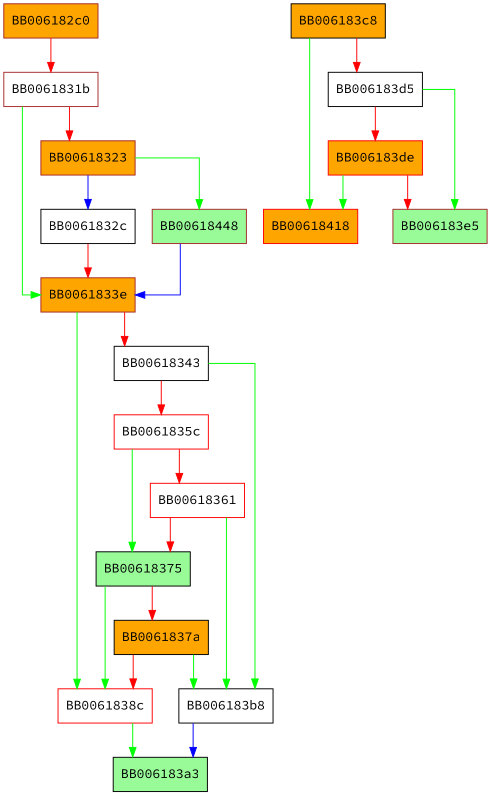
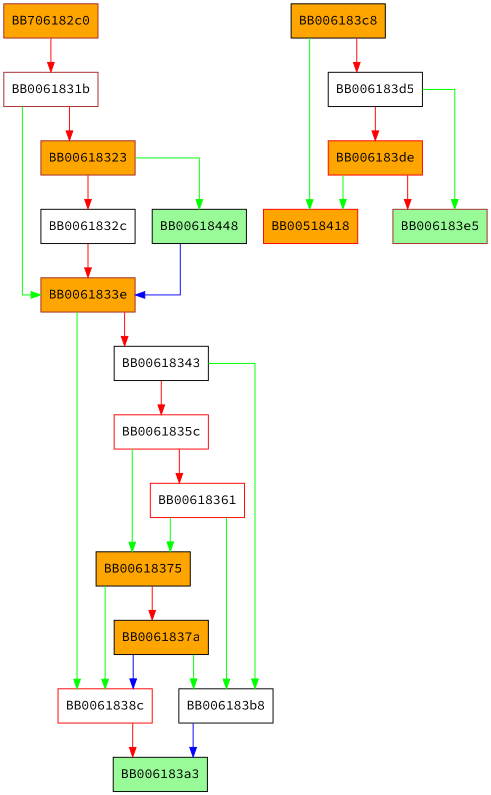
node "BB006182c0": label "BB006182c0" -> "BB706182c0"
edge "BB00618323" -> "BB0061832c": color blue -> red
node "BB00618448": color brown -> black
node "BB00618418": label "BB00618418" -> "BB00518418"
edge "BB00618361" -> "BB00618375": color red -> green
node "BB00618375": fillcolor palegreen -> orange
edge "BB0061837a" -> "BB0061838c": color red -> blue
edge "BB0061838c" -> "BB006183a3": color green -> red
